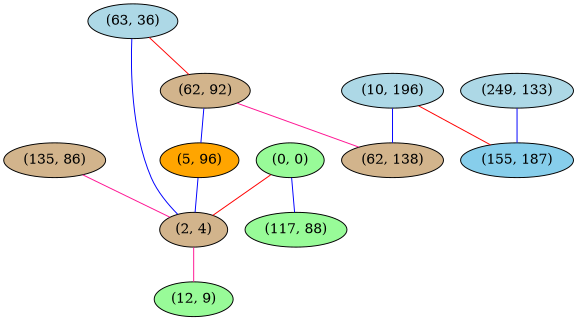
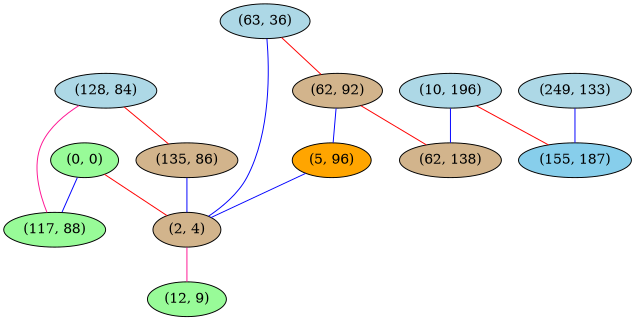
node "(128, 84)": added
edge "(62, 92)" -- "(62, 138)": color deeppink -> red
edge "(135, 86)" -- "(2, 4)": color deeppink -> blue
